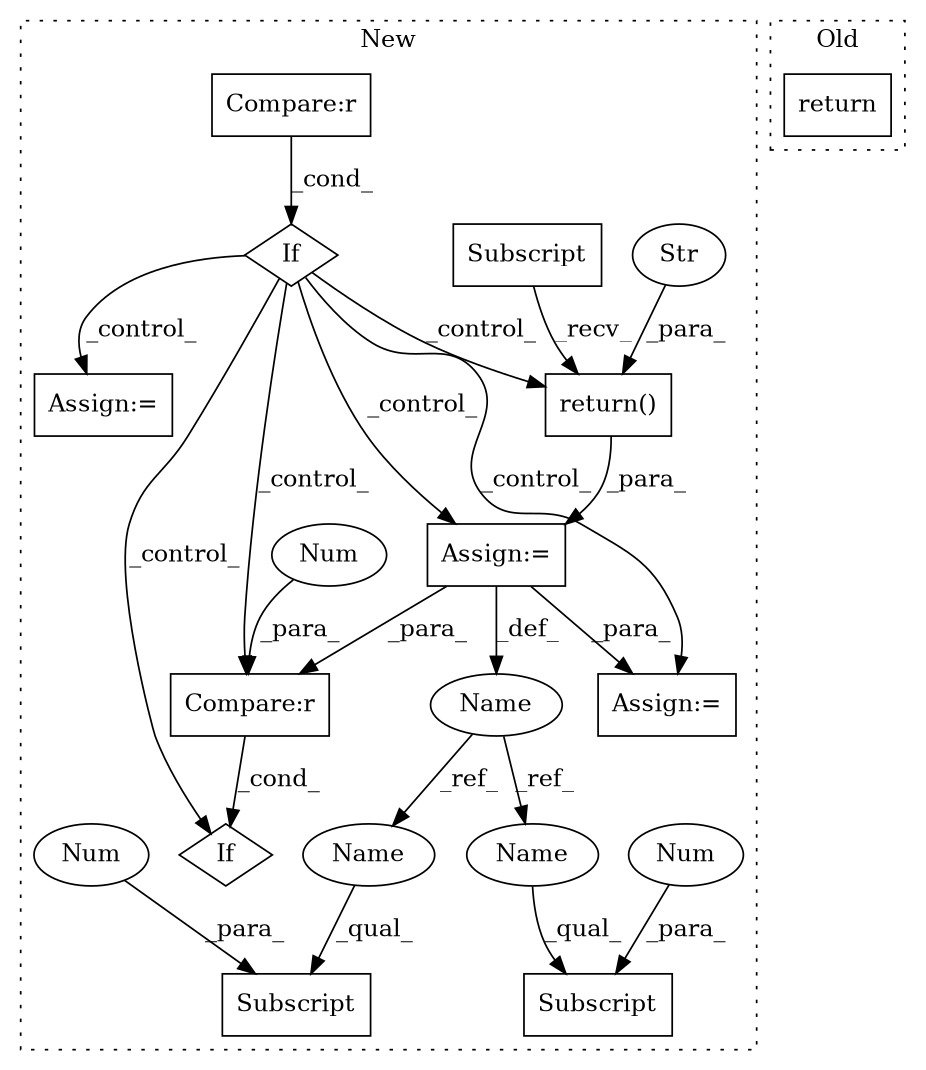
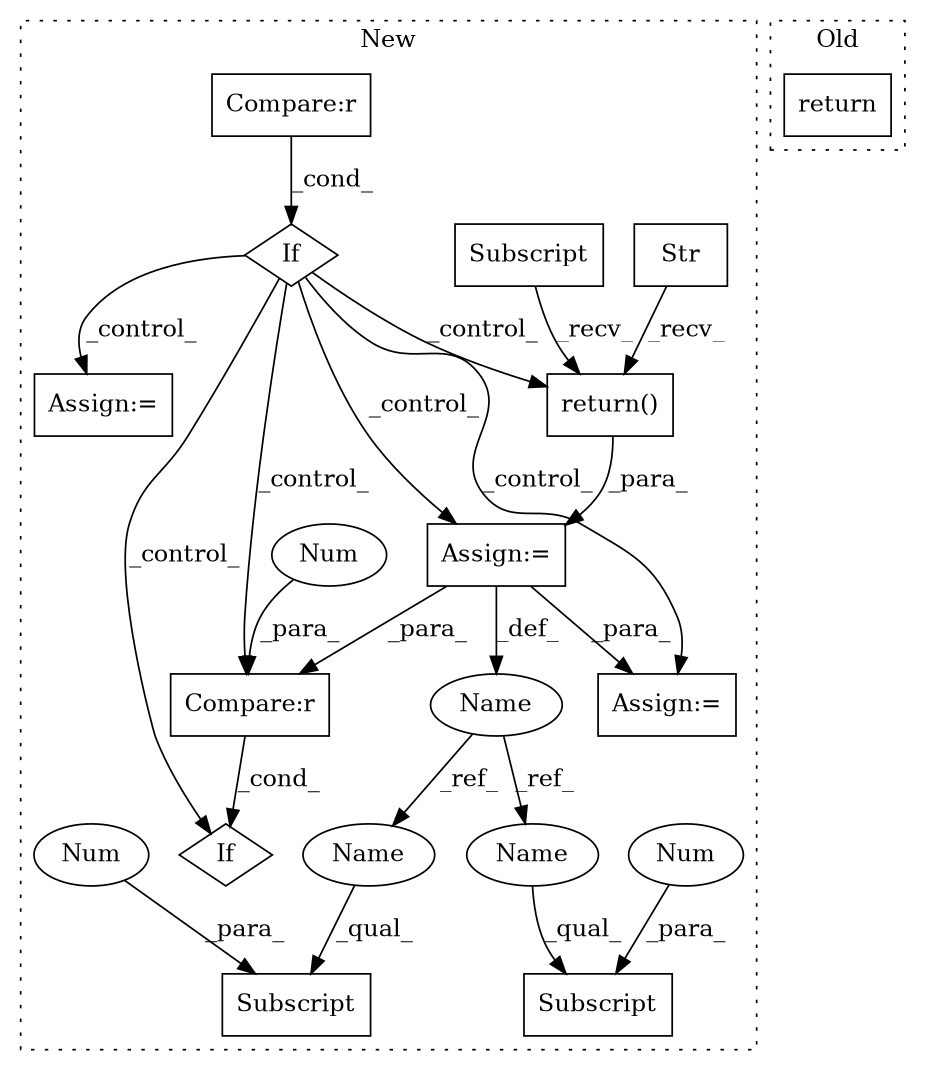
node "Str": shape ellipse -> box
edge "Str" -> "return()": label "_para_" -> "_recv_"
